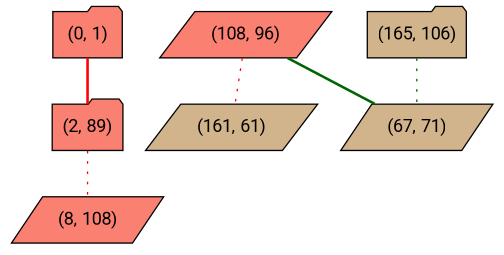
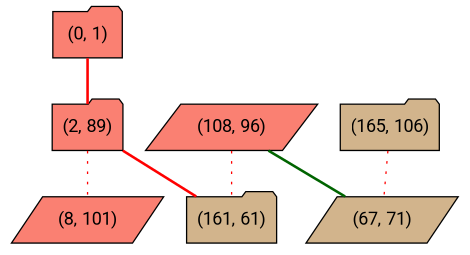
edge "(165, 106)" -- "(67, 71)": color darkgreen -> red
node "(161, 61)": shape parallelogram -> folder
edge "(2, 89)" -- "(161, 61)": added
node "(8, 108)": label "(8, 108)" -> "(8, 101)"
